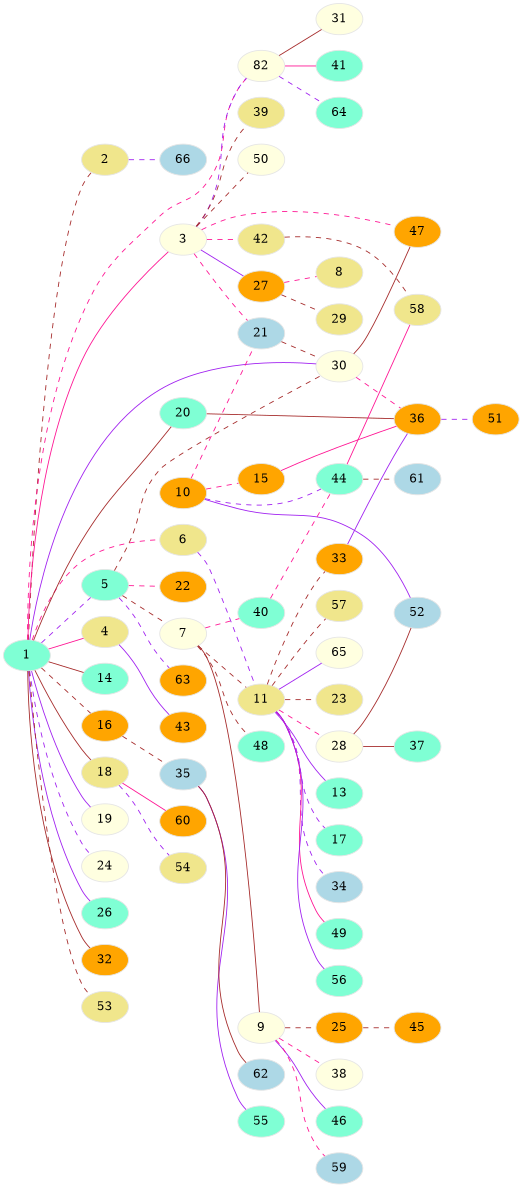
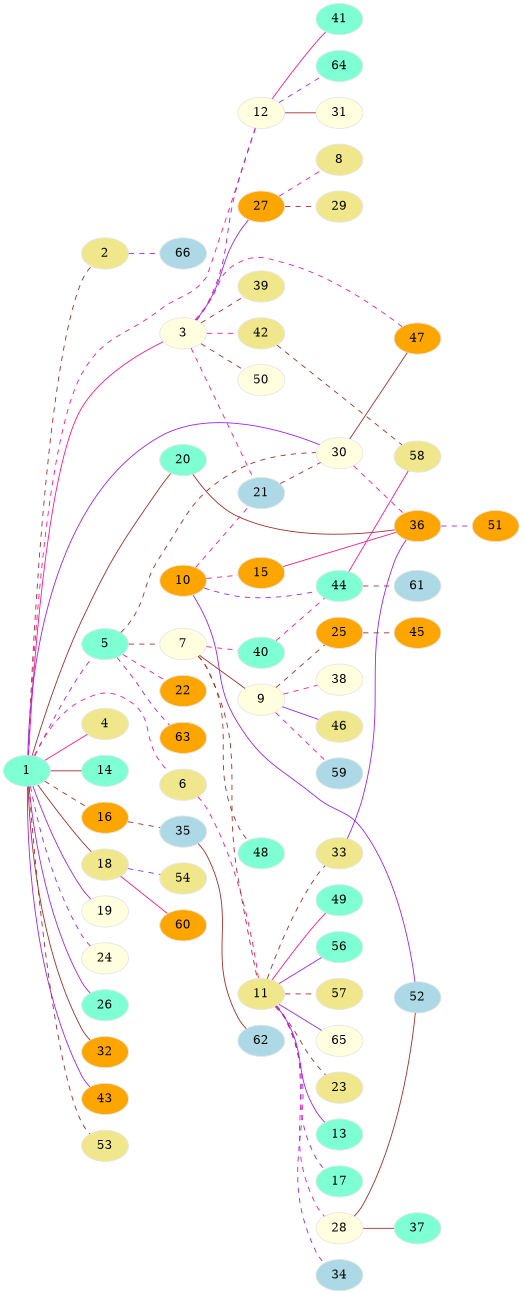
node "82": label "82" -> "12"
node "33": fillcolor orange -> khaki
edge "6" -- "11": color purple -> deeppink
edge "4" -- "43": now "1" -- "43"
node "55": removed
node "46": fillcolor aquamarine -> khaki
